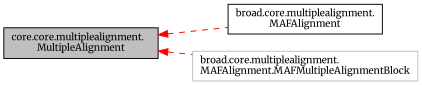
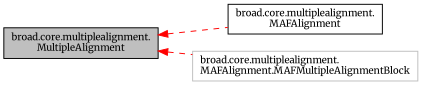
node "core.core.multiplealignment. MultipleAlignment": label "core.core.multiplealignment. MultipleAlignment" -> "broad.core.multiplealignment. MultipleAlignment"
